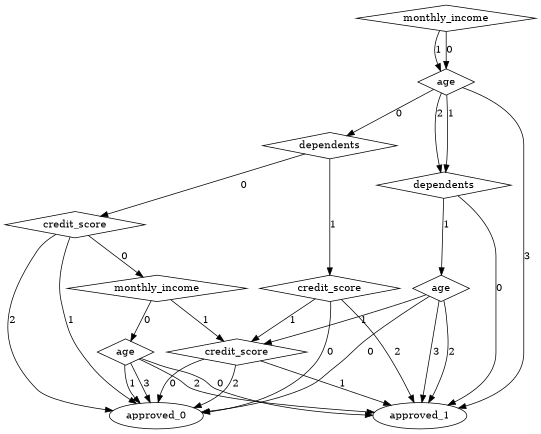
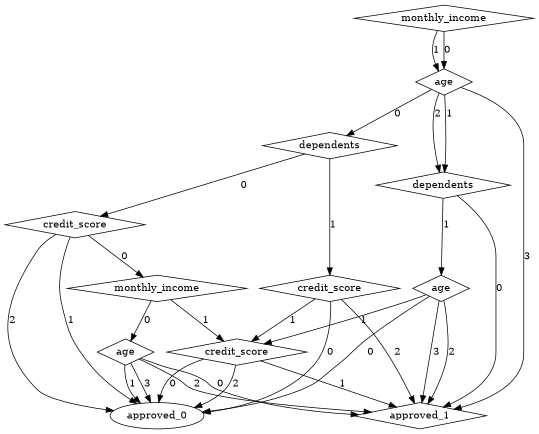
node "approved_1": shape ellipse -> diamond
